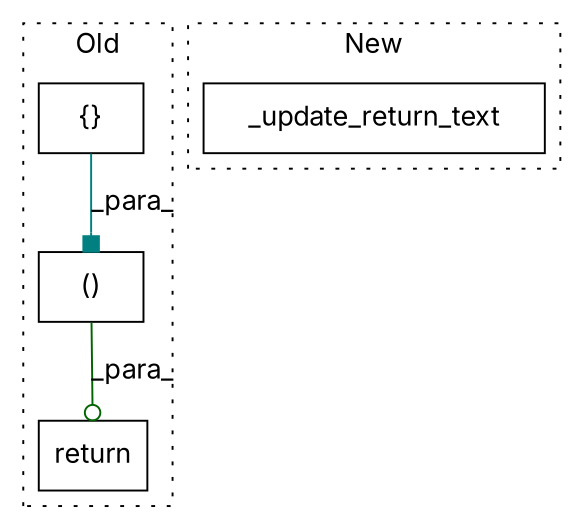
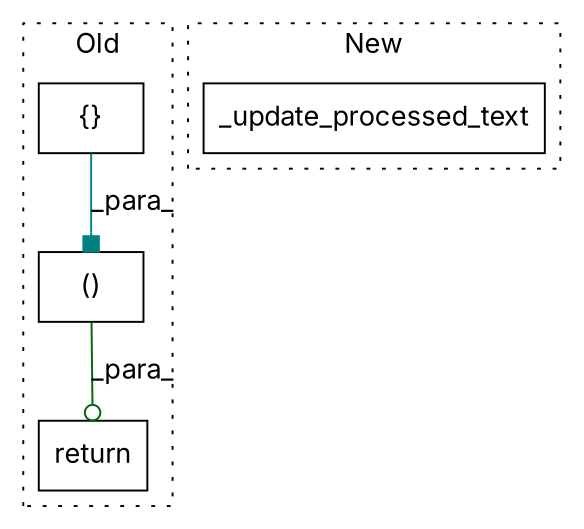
node "_update_return_text": label "_update_return_text" -> "_update_processed_text"
